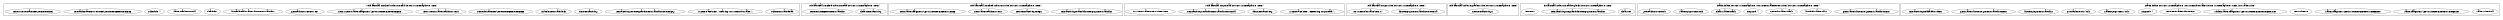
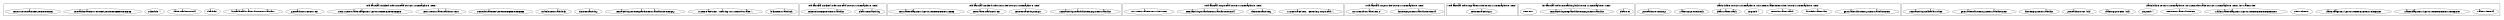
node "lock_sem_wait_dead": label "lock_sem_wait_dead" -> "lock_sem_wait_lock"
node "put_task_struct_tsk": label "put_task_struct_tsk" -> "put_task_struct_smp"
